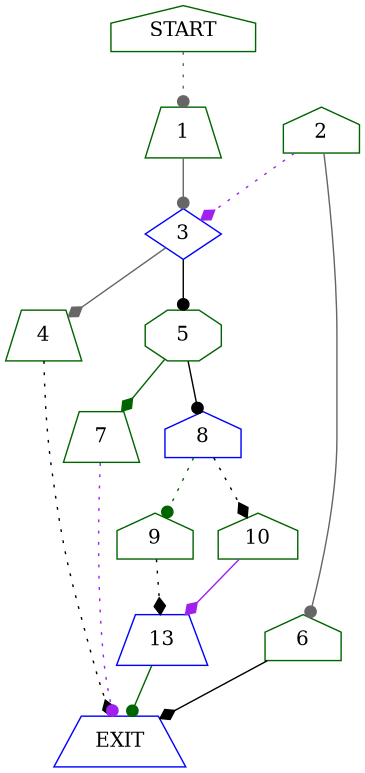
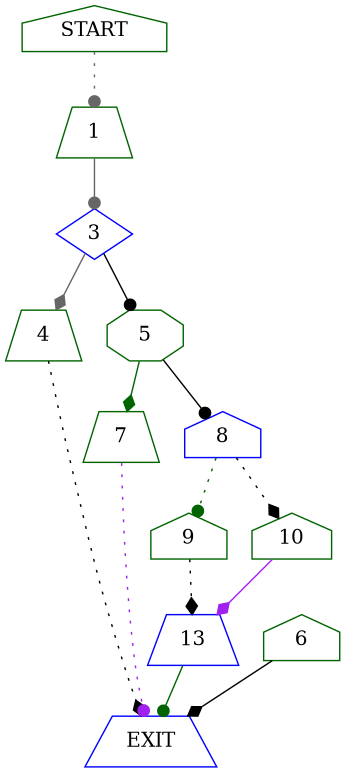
node "2": removed
